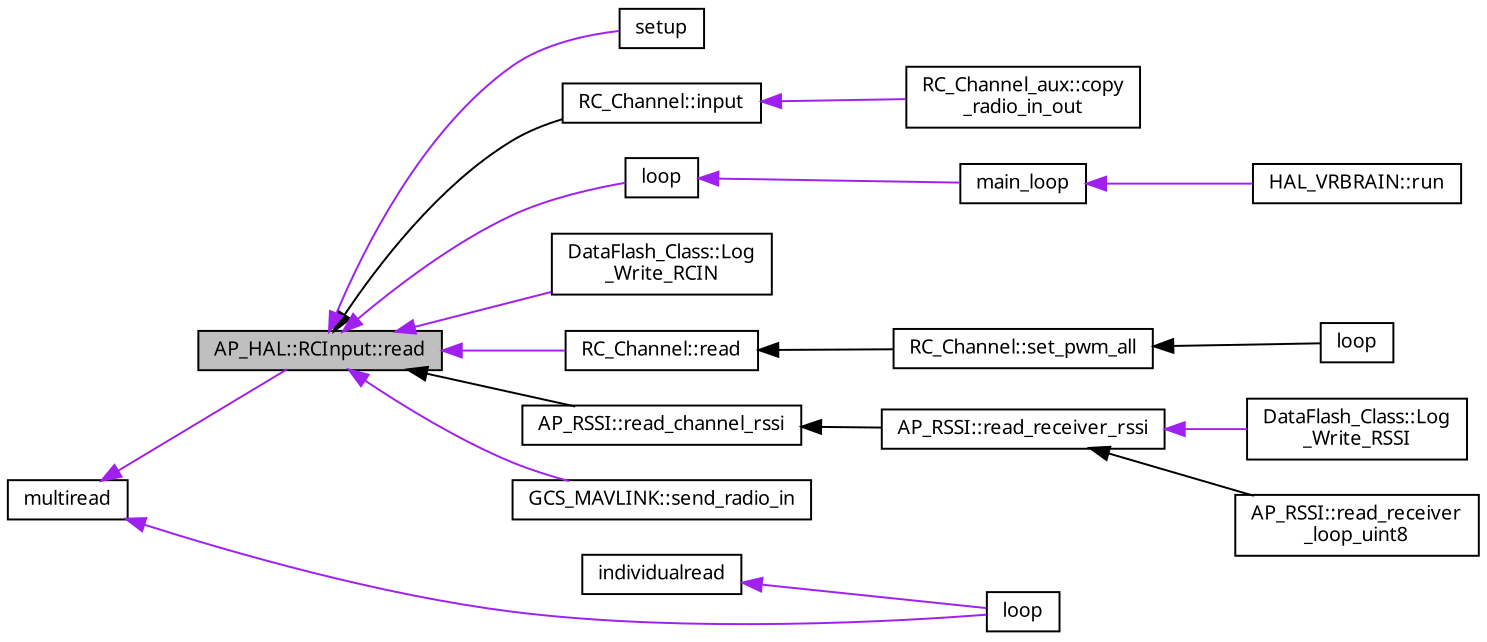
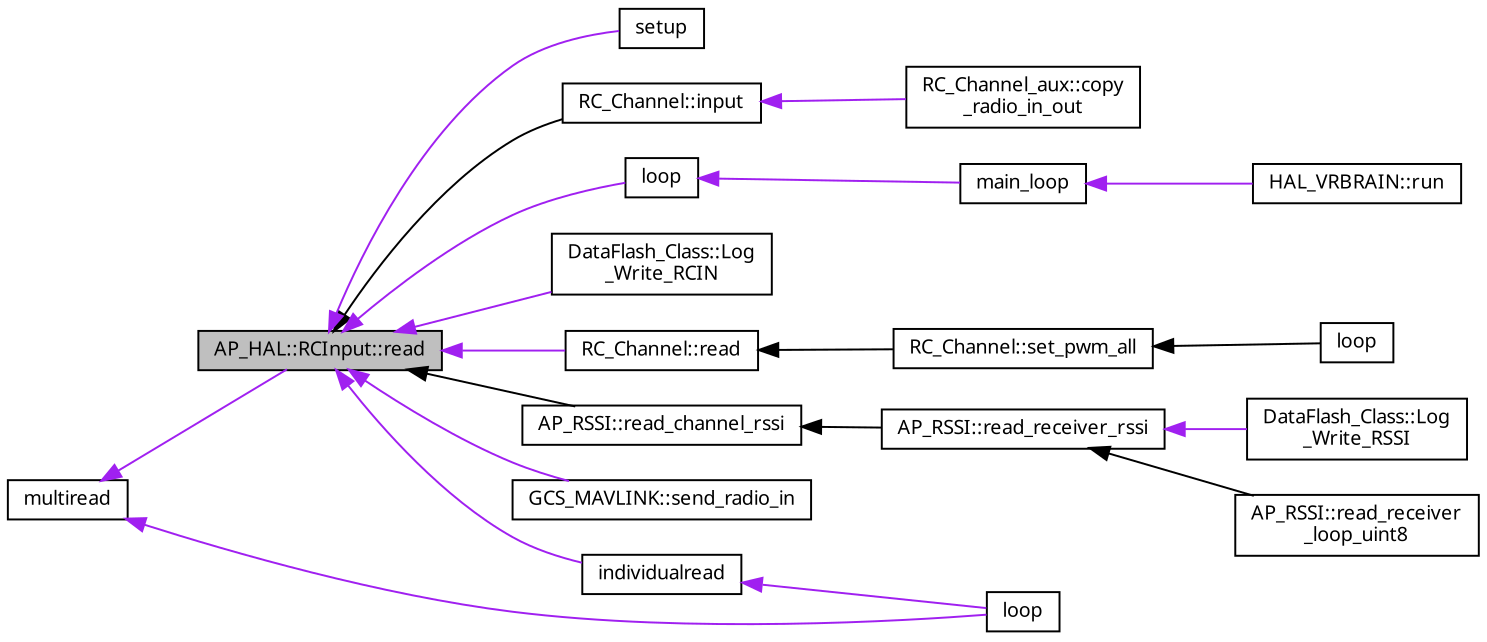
edge "individualread" -> "AP_HAL::RCInput::read": added
